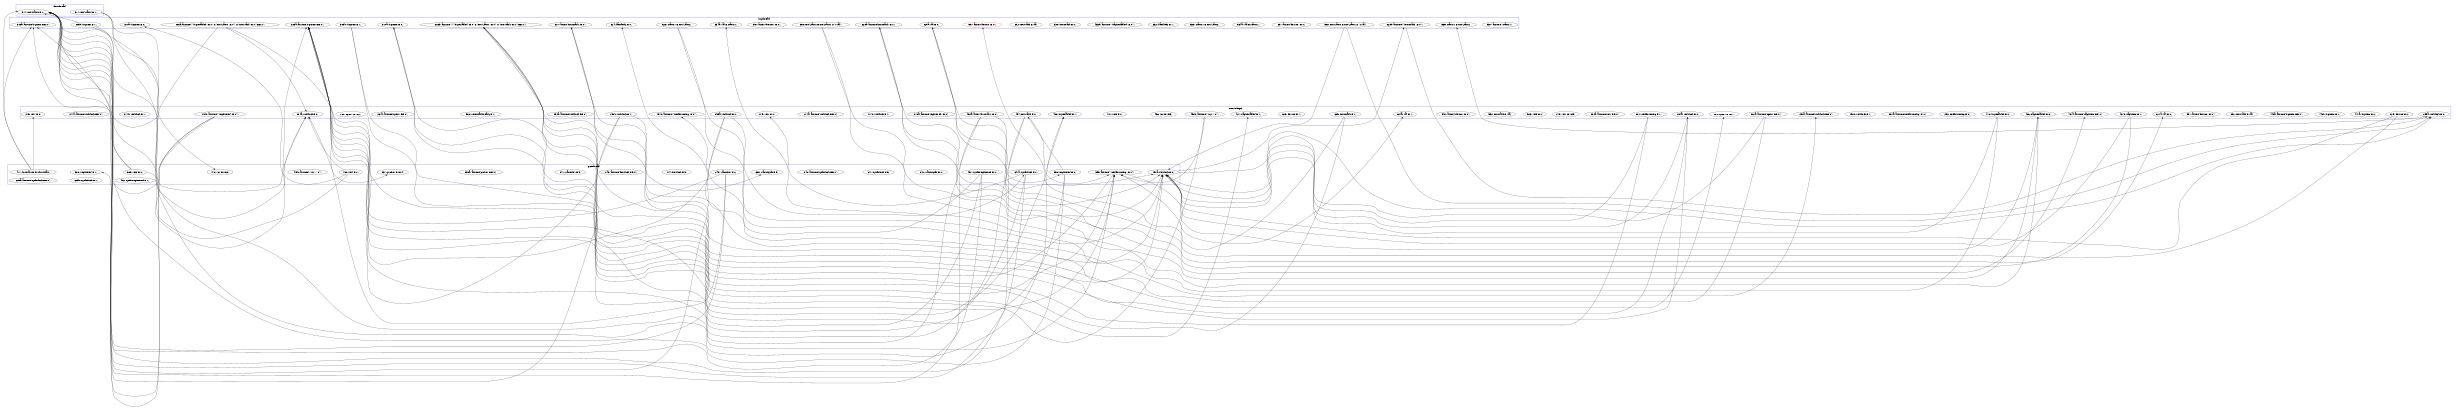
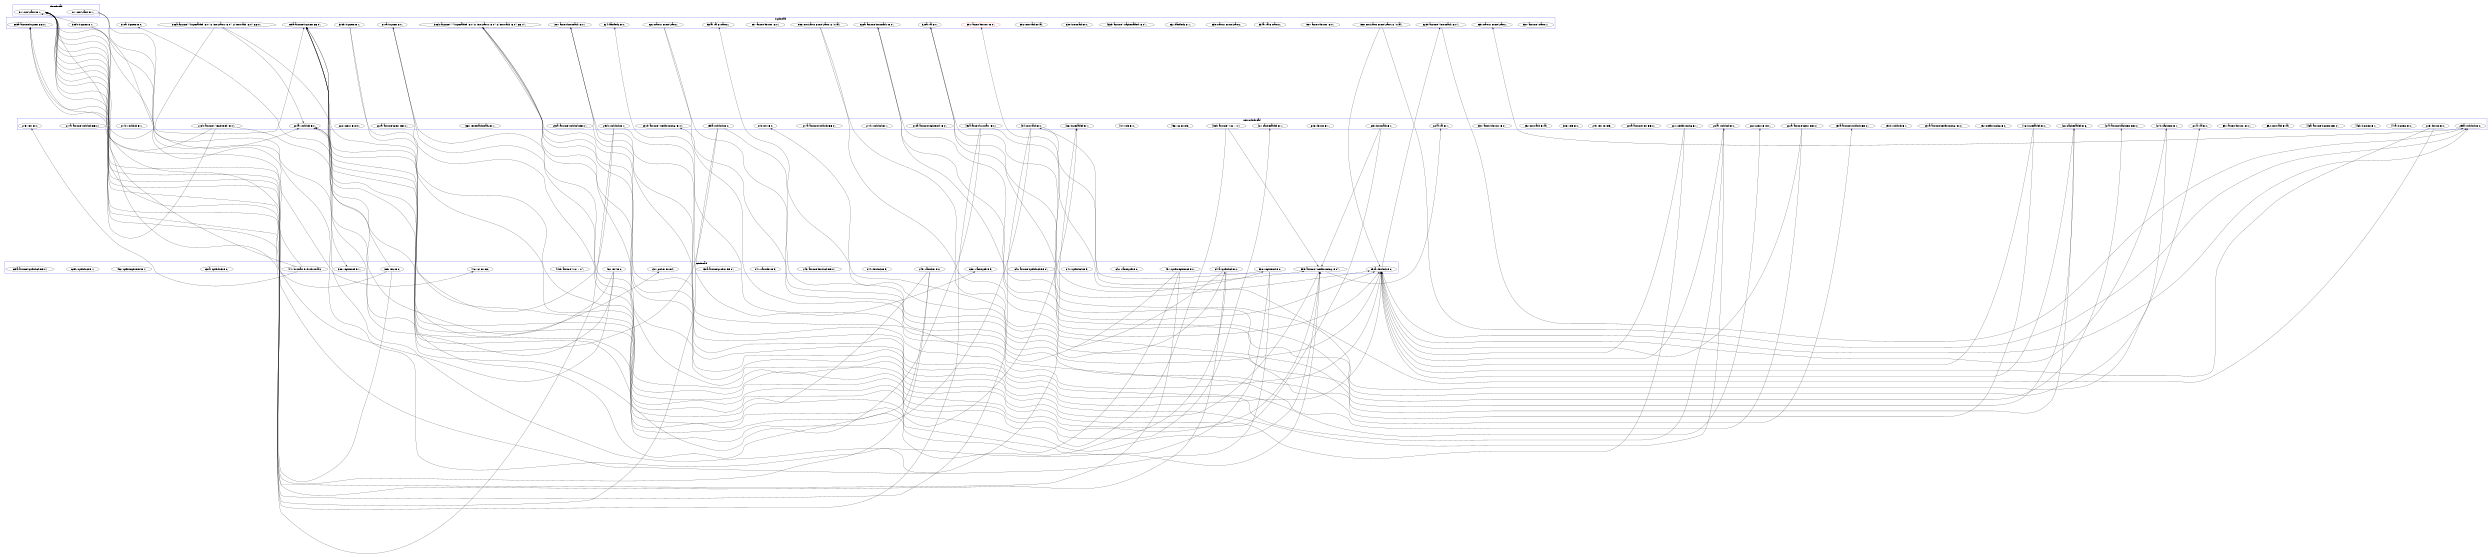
cluster "network_pci": label "network_pci" -> "network_thread"
edge "427b: napi_sem = 1;" -> "250a: dev_lock = 0;": reversed
node "631a: sysfs_lock = 0;": added
